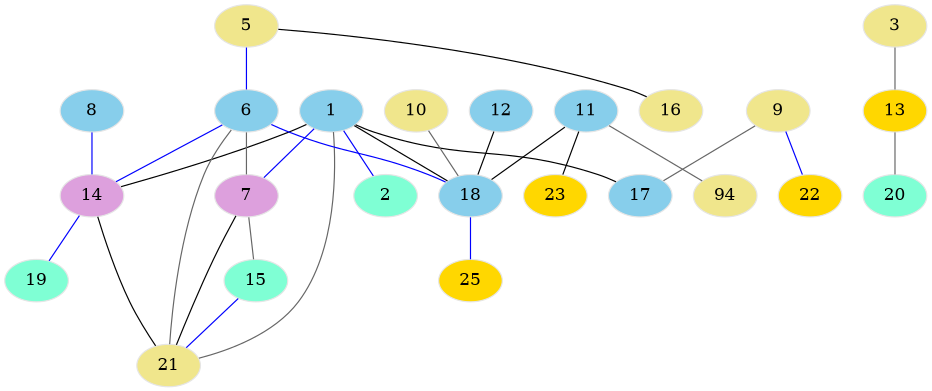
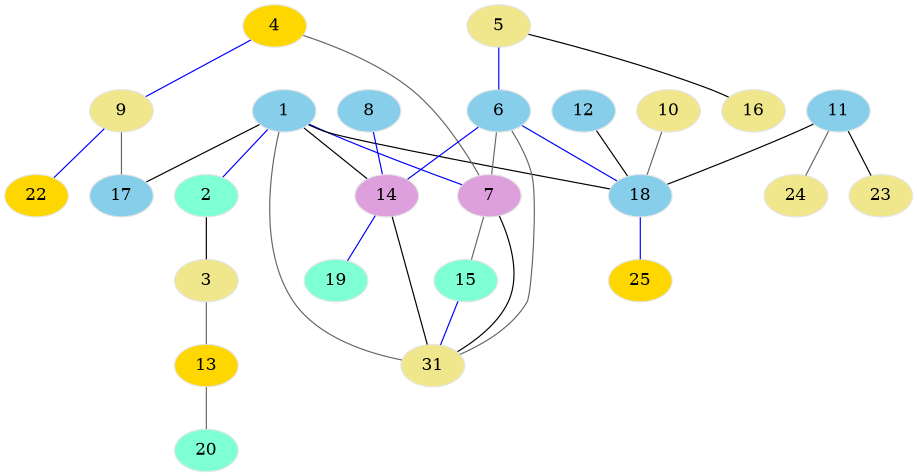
node "4": added
node "23": fillcolor gold -> khaki
node "94": label "94" -> "24"
edge "2" -- "3": added
node "21": label "21" -> "31"
